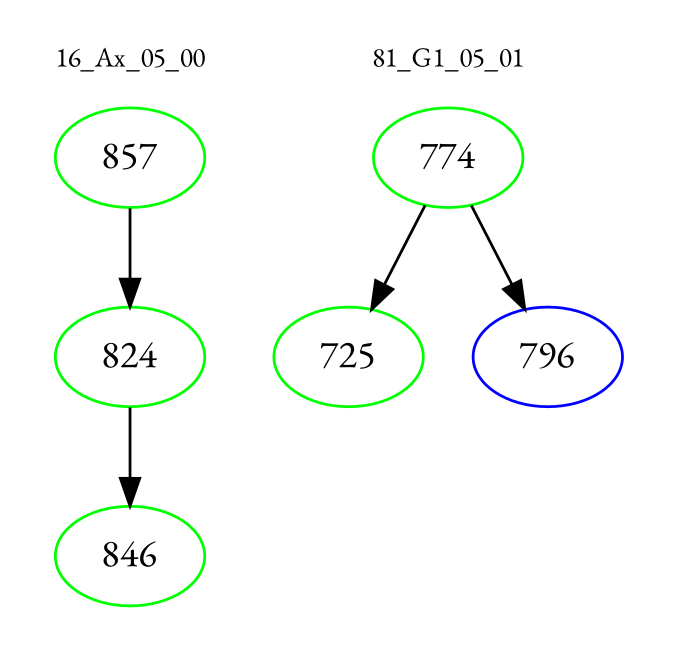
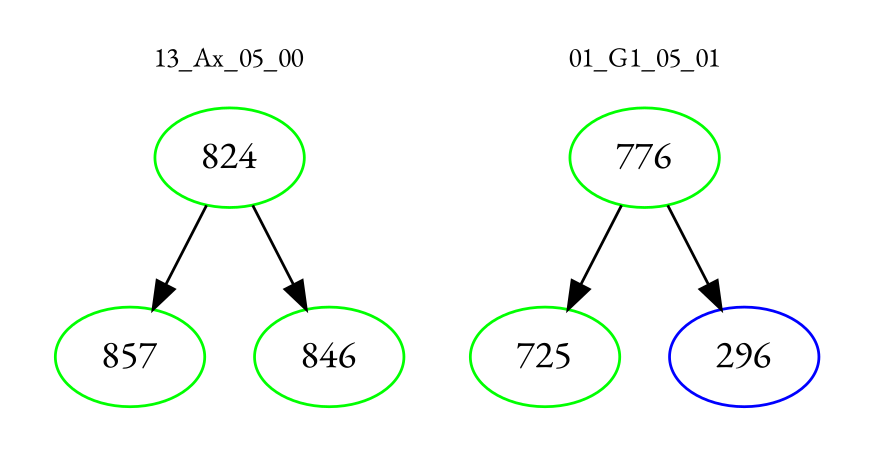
cluster "16_Ax_05_00": label "16_Ax_05_00" -> "13_Ax_05_00"
cluster "81_G1_05_01": label "81_G1_05_01" -> "01_G1_05_01"
node "774": label "774" -> "776"
edge "857" -> "824": reversed
node "796": label "796" -> "296"
